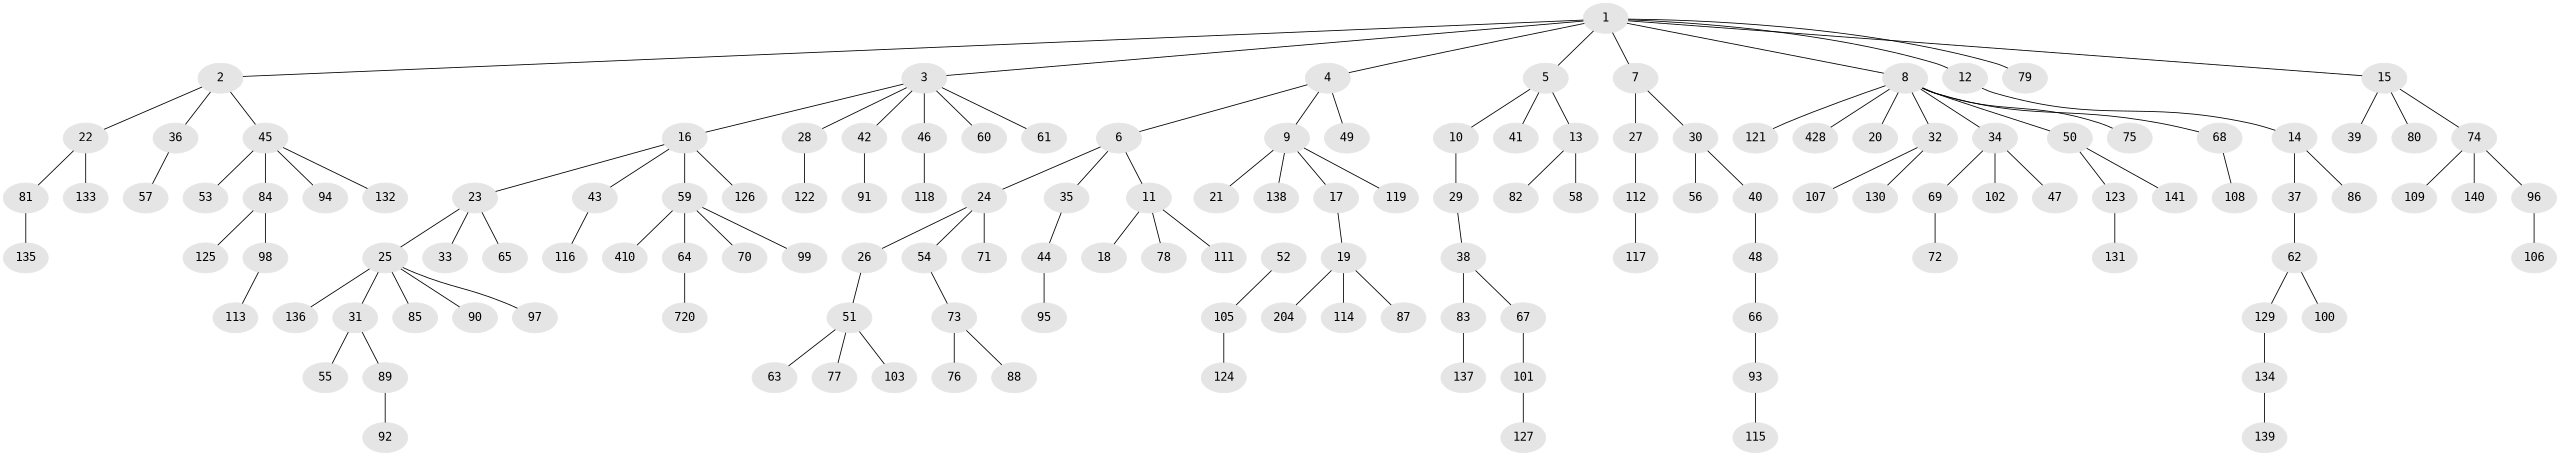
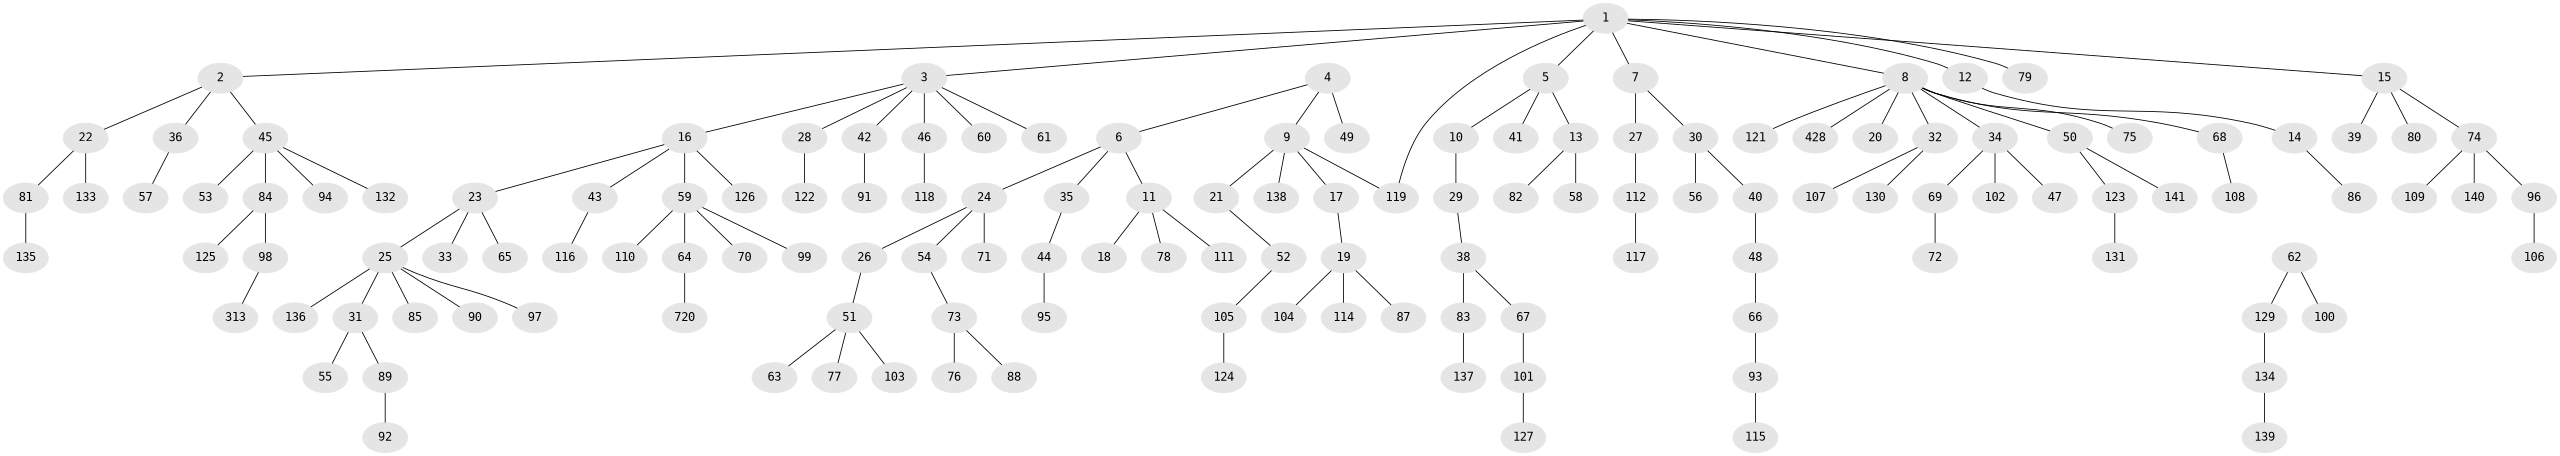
edge "1" -- "4": now "1" -- "119"
node "37": removed
edge "21" -- "52": added
node "410": label "410" -> "110"
node "113": label "113" -> "313"
node "204": label "204" -> "104"
